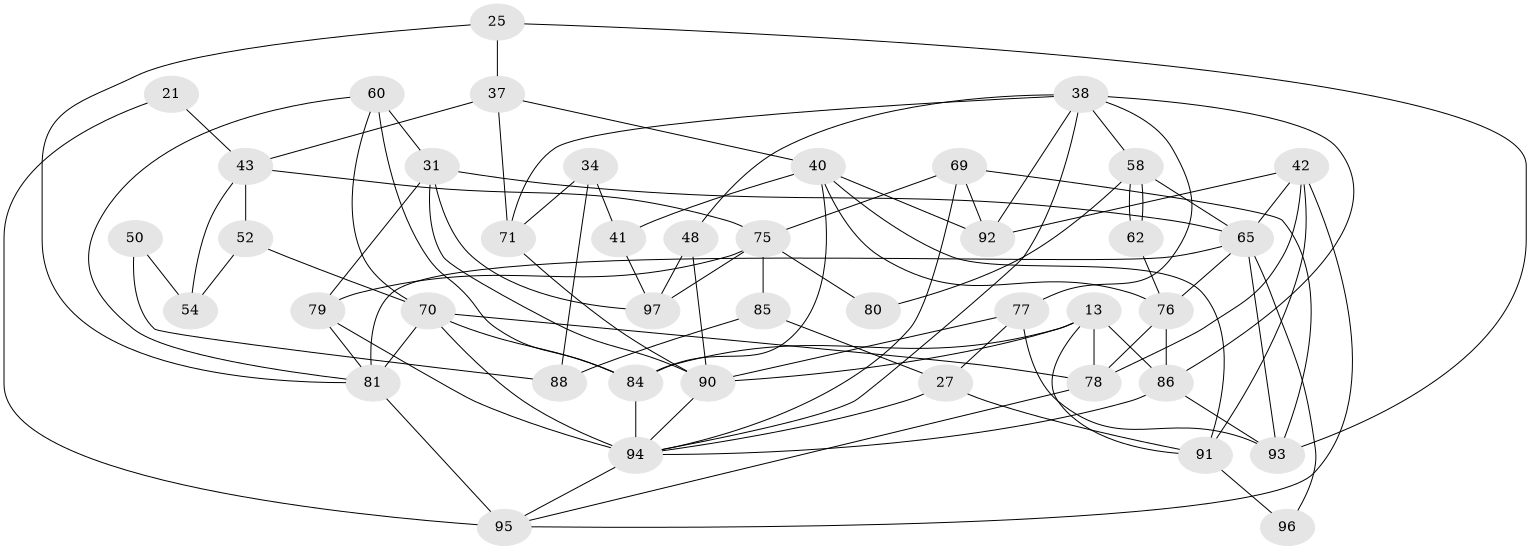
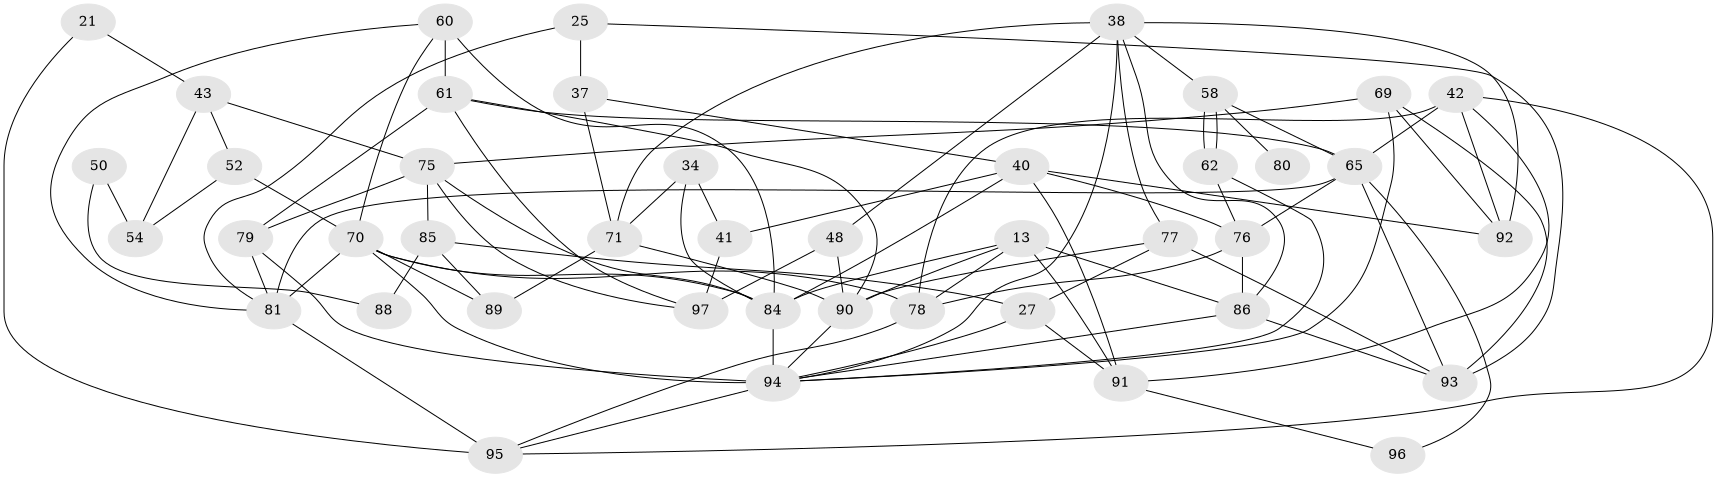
edge "37" -- "43": removed
node "31": label "31" -> "61"
edge "34" -- "88": now "34" -- "84"
edge "75" -- "80": now "75" -- "84"
node "89": added
edge "62" -- "94": added
